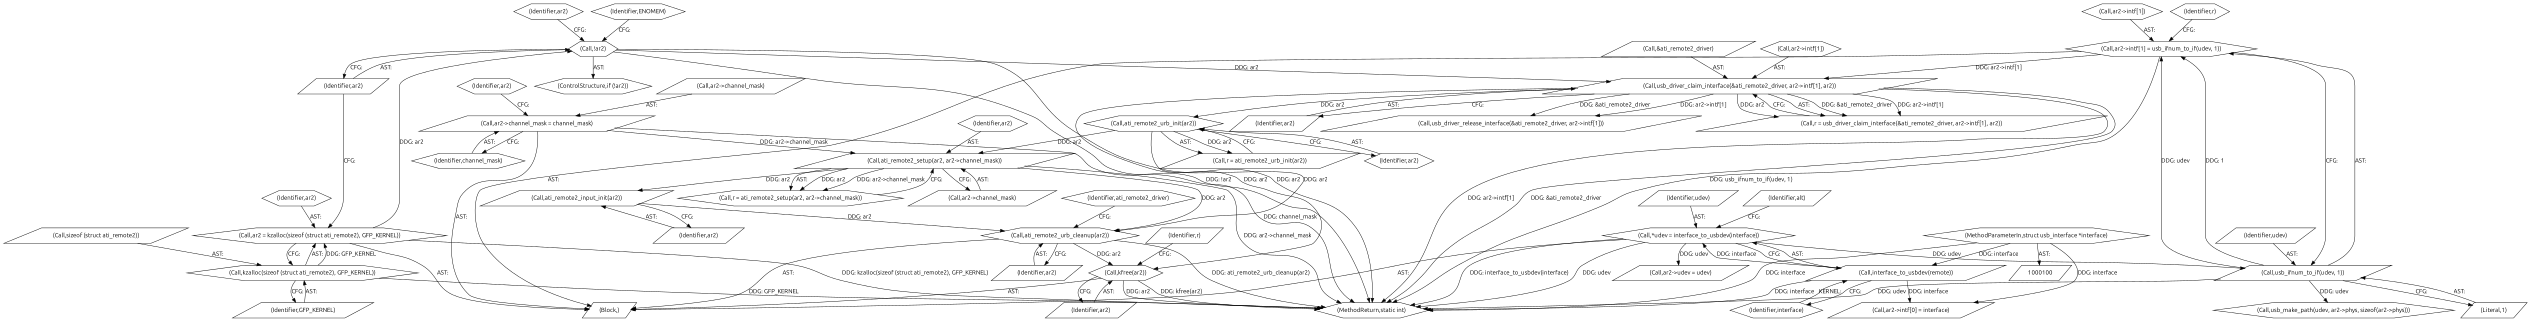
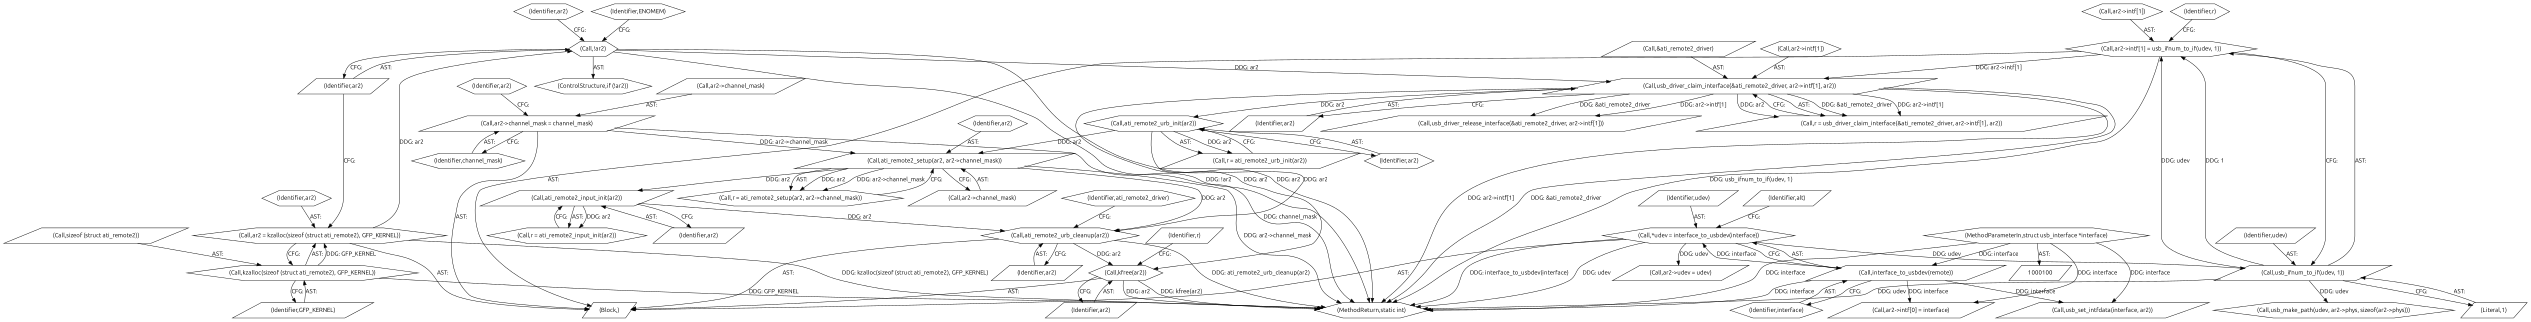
node "(Call,r = ati_remote2_input_init(ar2))": added
edge "(Identifier,interface)" -> "(Call,interface_to_usbdev(remote))": label "KERNEL: " -> "AST: "
node "(Call,usb_set_intfdata(interface, ar2))": added
